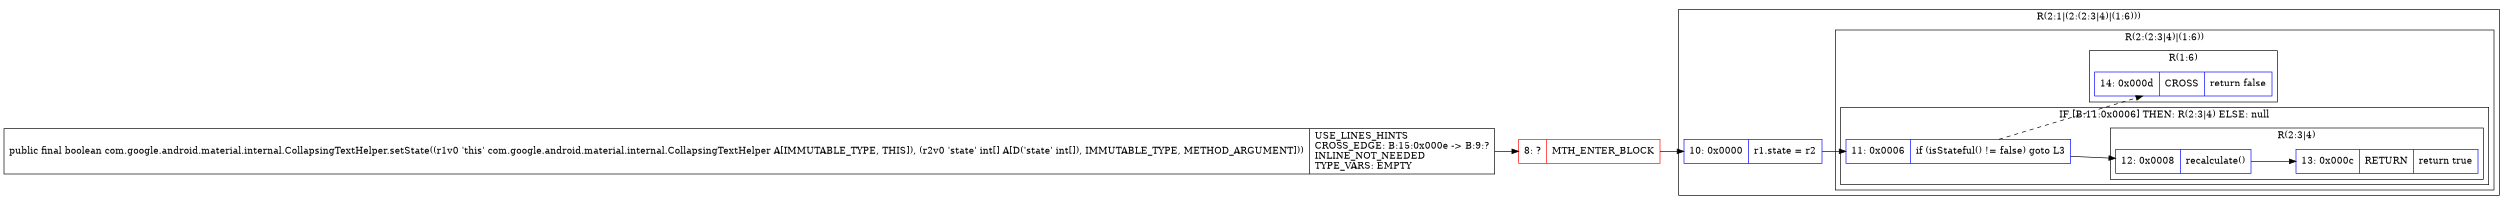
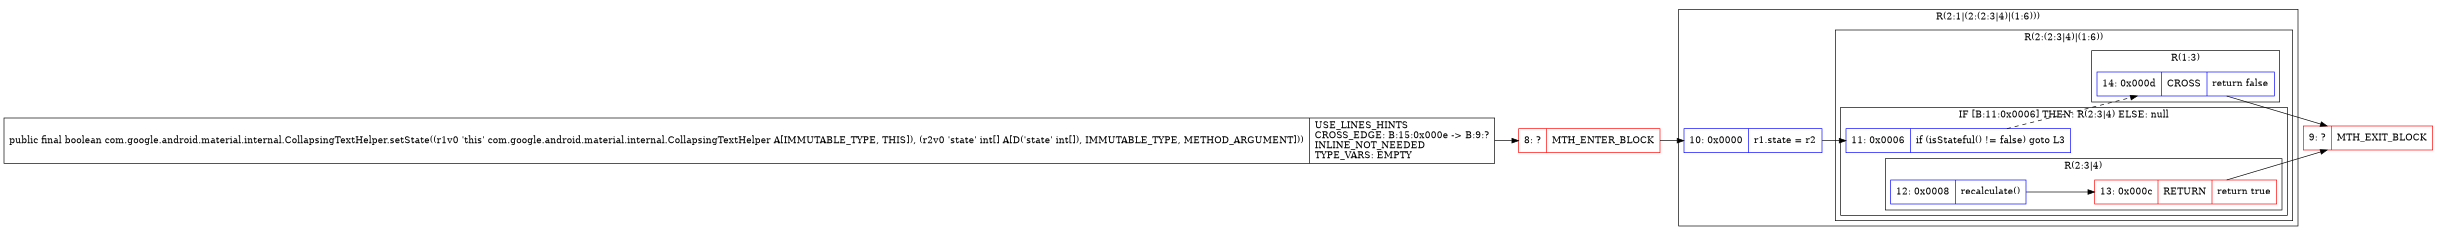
cluster "R(1:6)": label "R(1:6)" -> "R(1:3)"
node "9: ?": added
edge "11: 0x0006" -> "12: 0x0008": removed
node "13: 0x000c": color blue -> red
